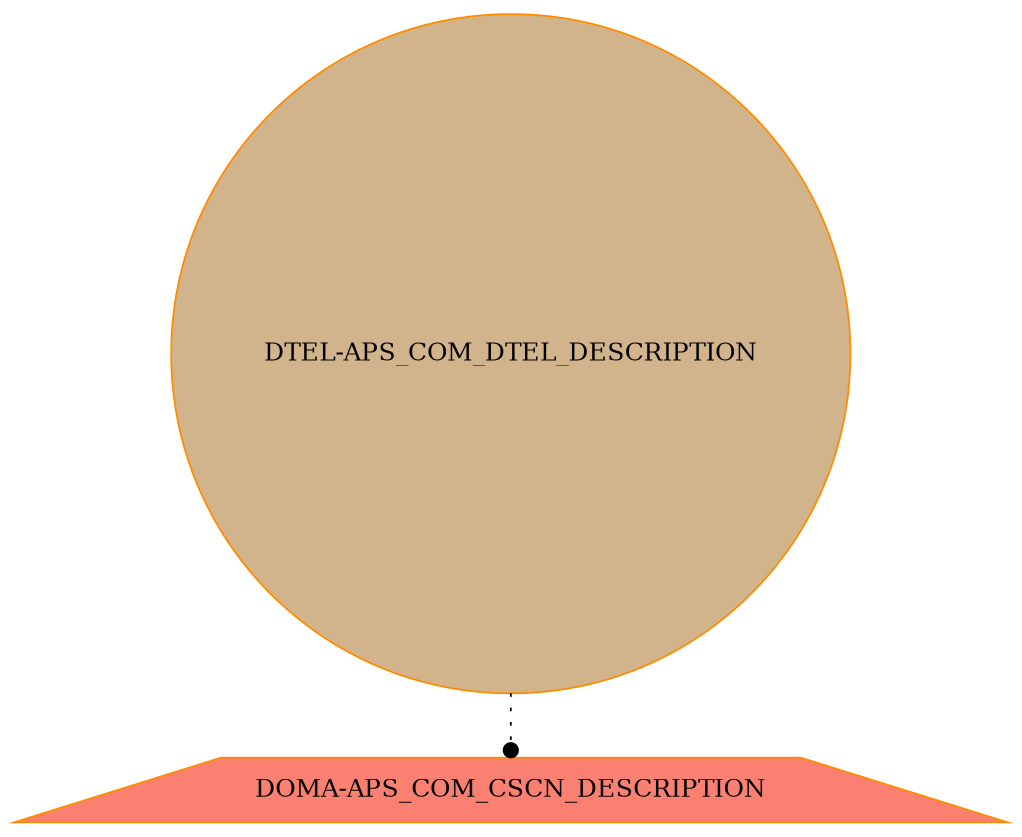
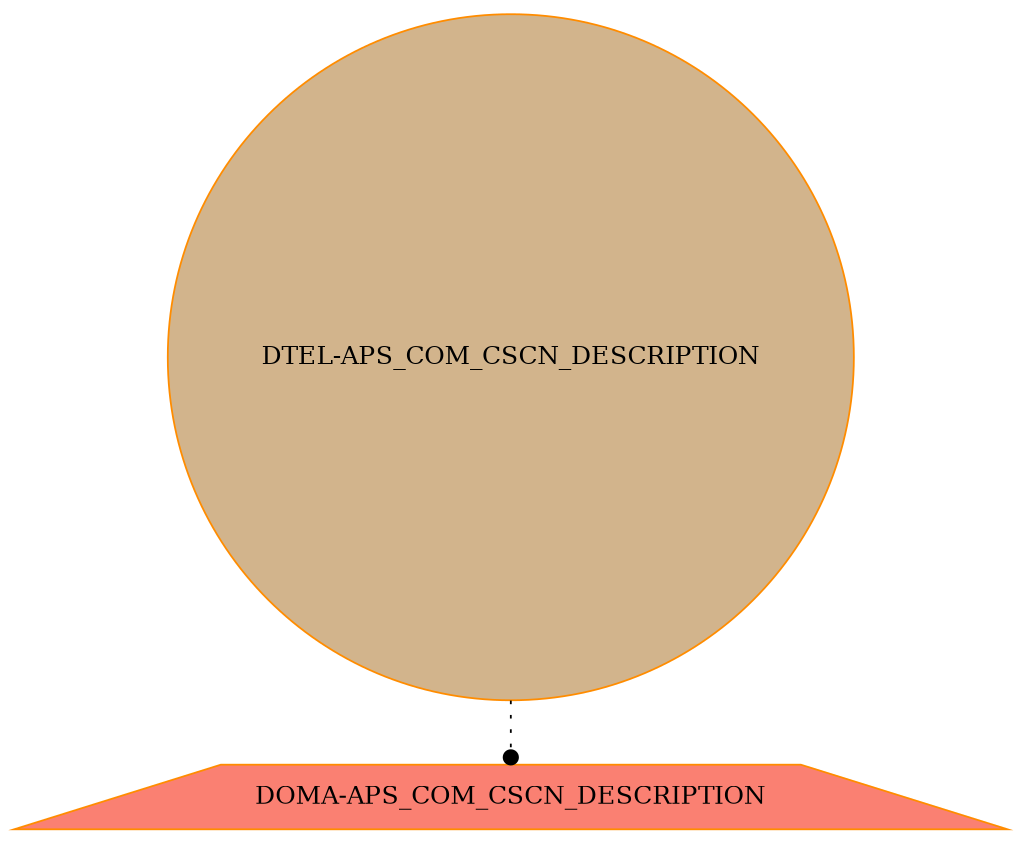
node "DTEL-APS_COM_DTEL_DESCRIPTION": label "DTEL-APS_COM_DTEL_DESCRIPTION" -> "DTEL-APS_COM_CSCN_DESCRIPTION"
